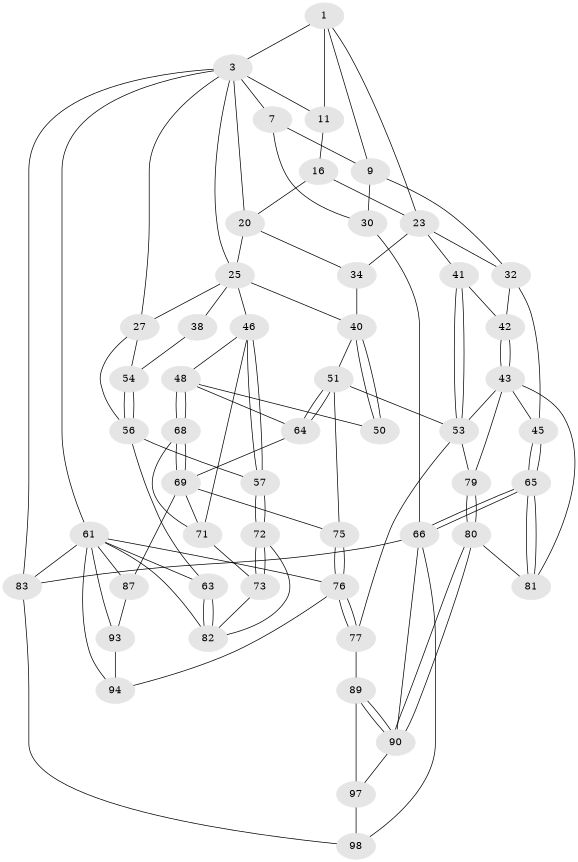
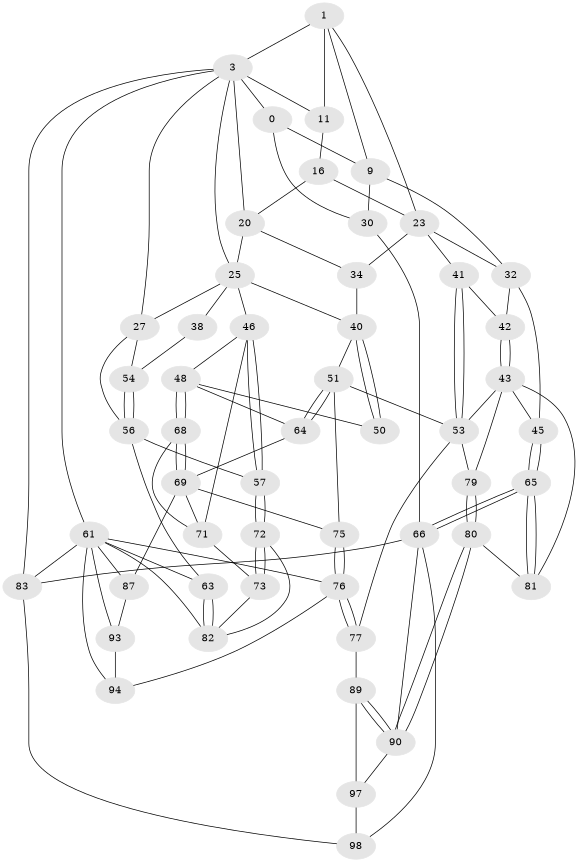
node "7": label "7" -> "0"
